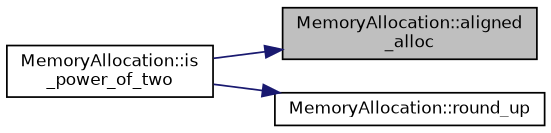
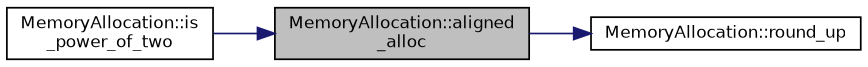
edge "MemoryAllocation::is _power_of_two" -> "MemoryAllocation::round_up": now "MemoryAllocation::aligned _alloc" -> "MemoryAllocation::round_up"
